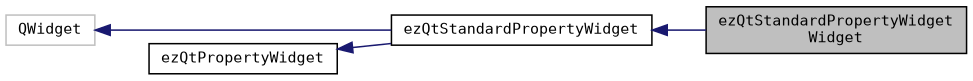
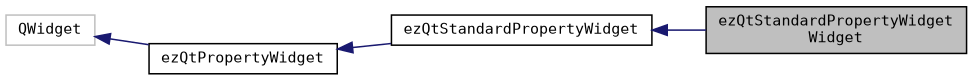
edge "ezQtStandardPropertyWidget" -> "QWidget": now "ezQtPropertyWidget" -> "QWidget"
